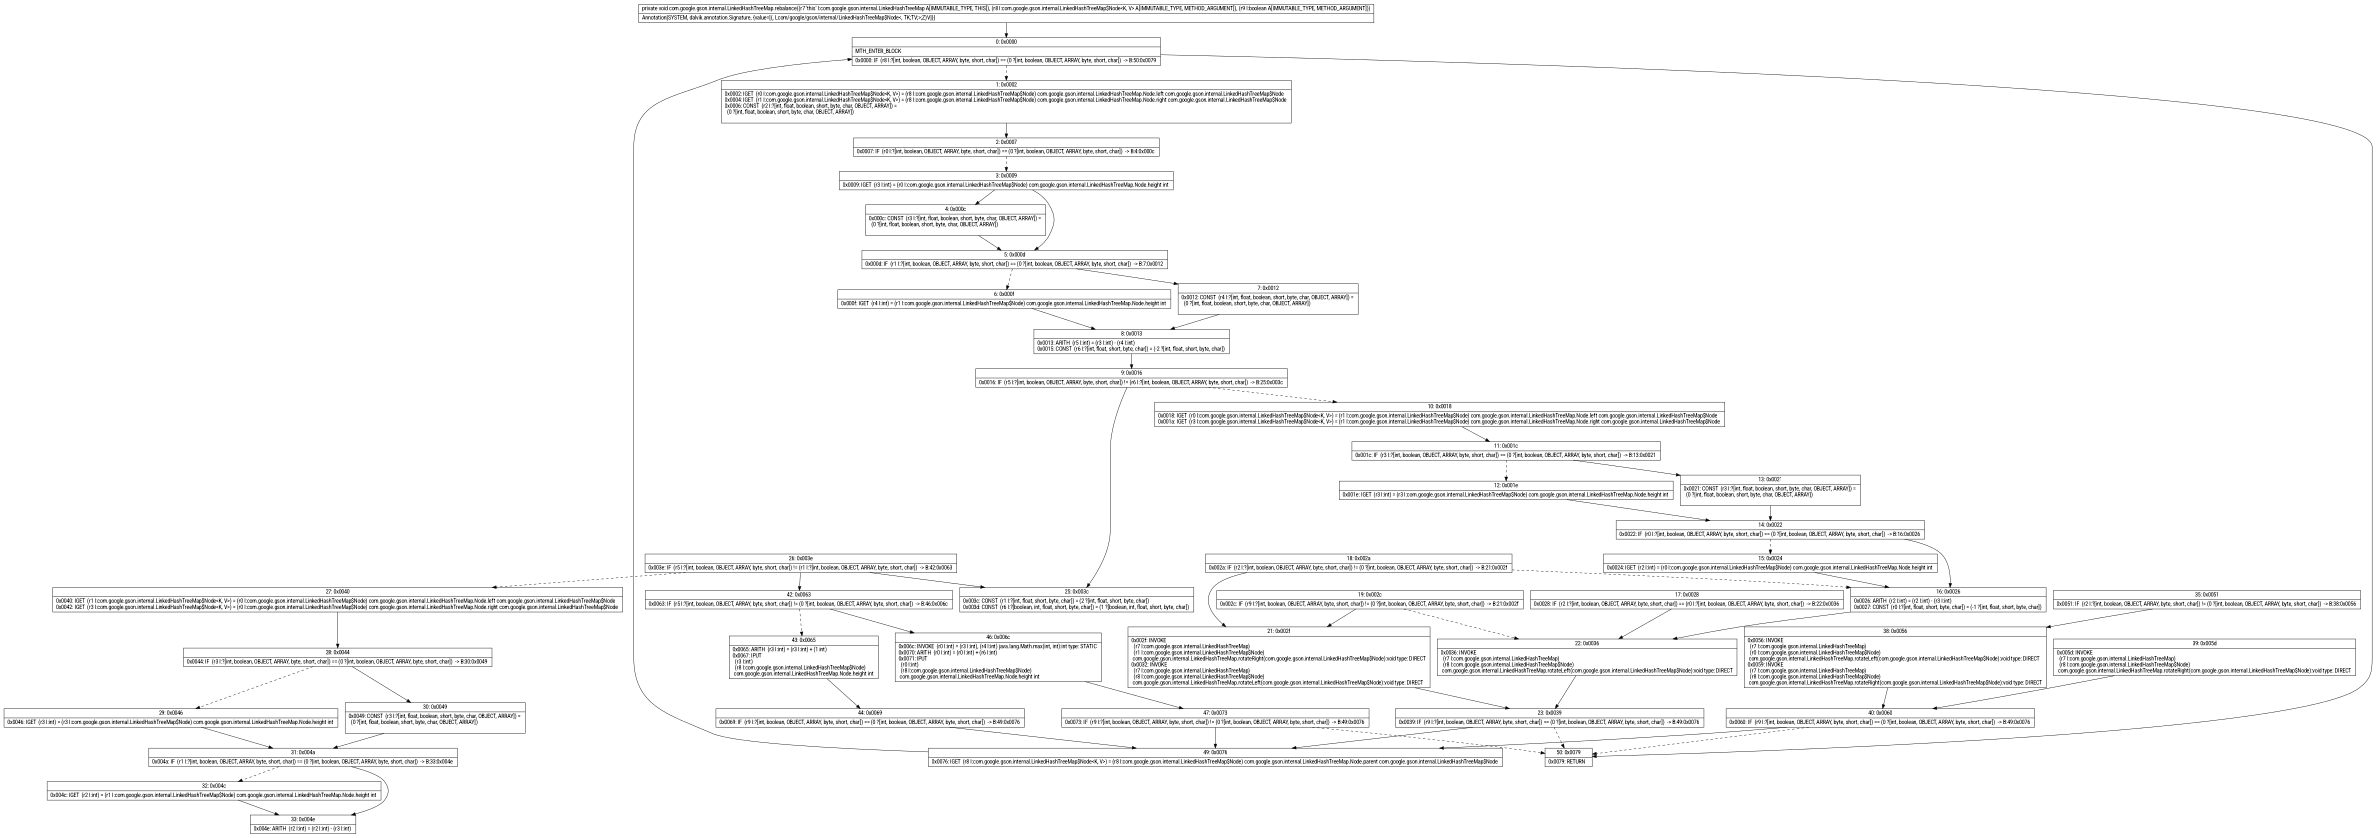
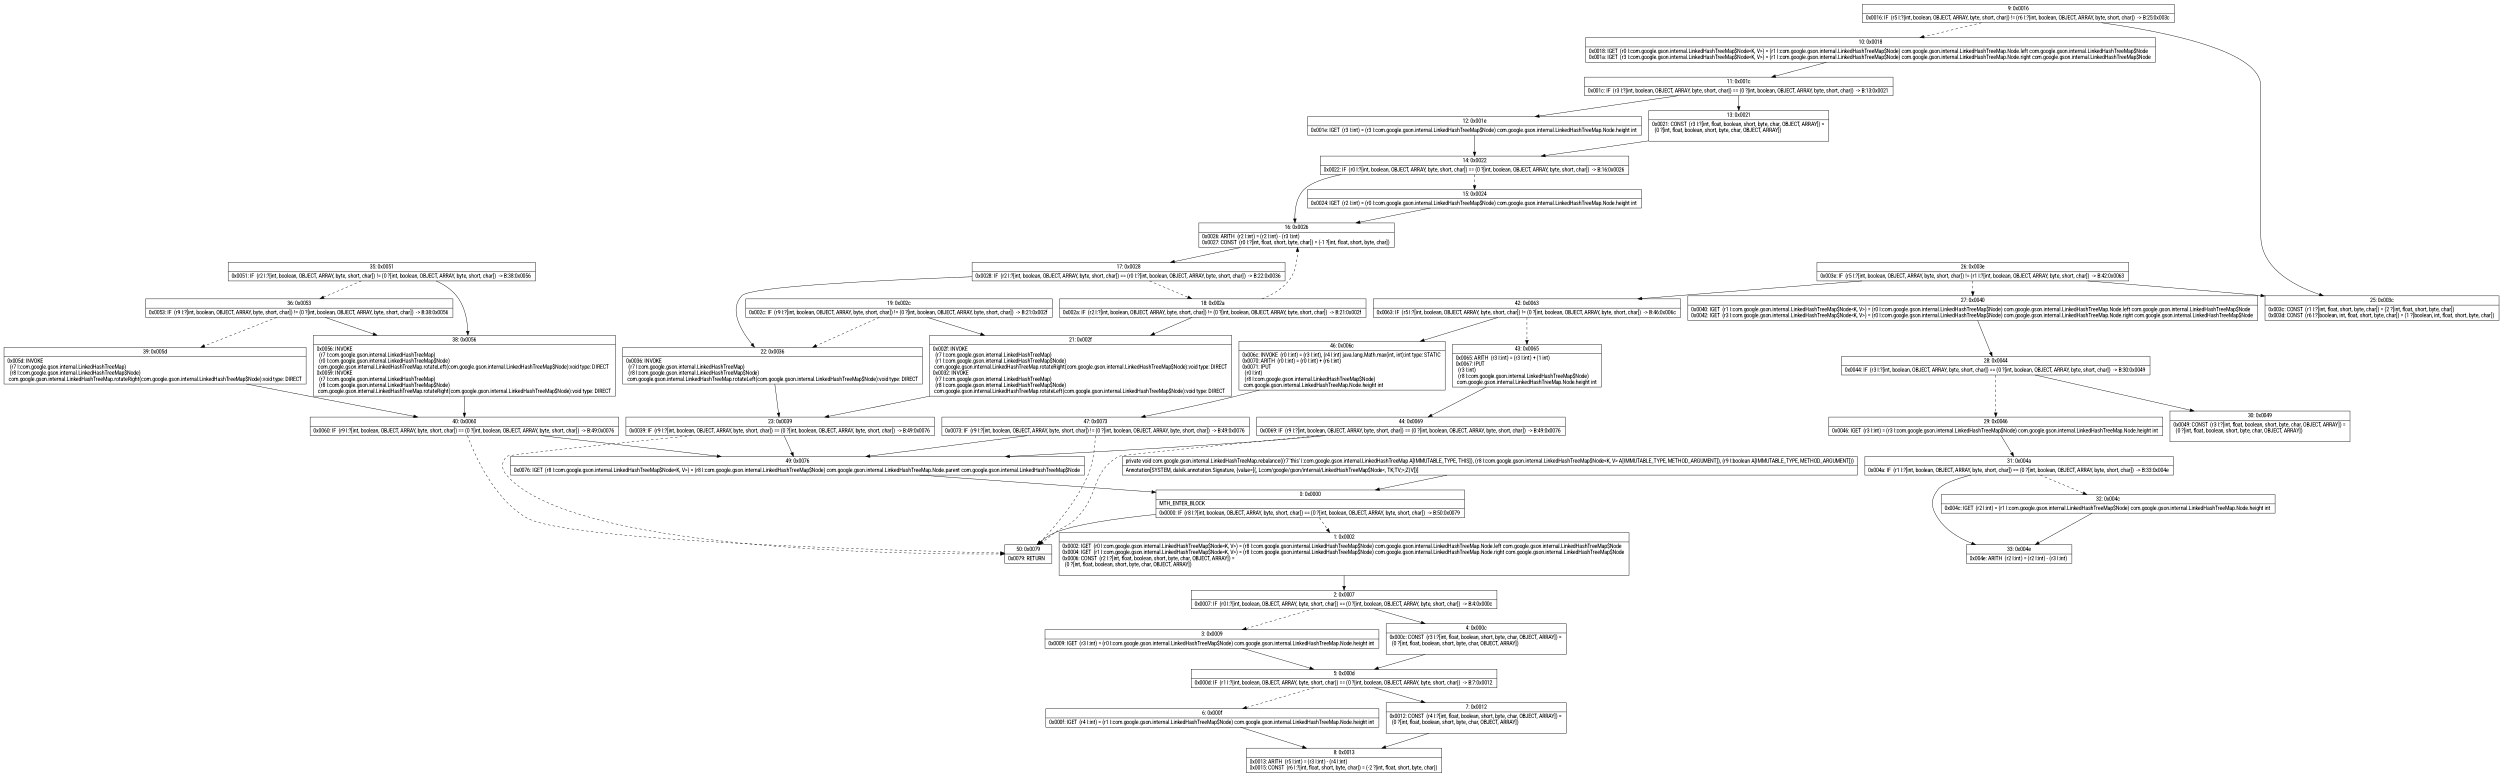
edge "3: 0x0009" -> "4: 0x000c": now "2: 0x0007" -> "4: 0x000c"
edge "17: 0x0028" -> "18: 0x002a": added
node "36: 0x0053": added
edge "8: 0x0013" -> "9: 0x0016": removed
edge "44: 0x0069" -> "50: 0x0079": added
edge "11: 0x001c" -> "12: 0x001e": style dashed -> solid
edge "16: 0x0026" -> "22: 0x0036": now "16: 0x0026" -> "17: 0x0028"
edge "30: 0x0049" -> "31: 0x004a": removed
